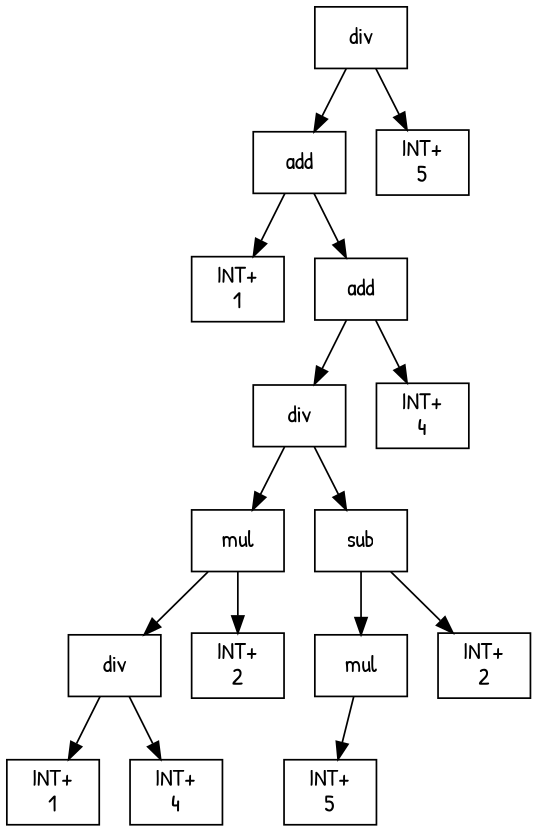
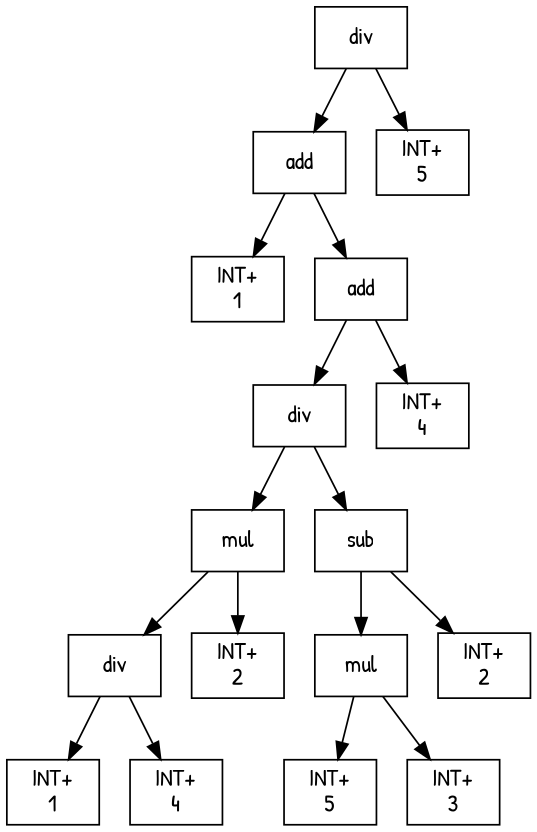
node "INT+ 3": added
